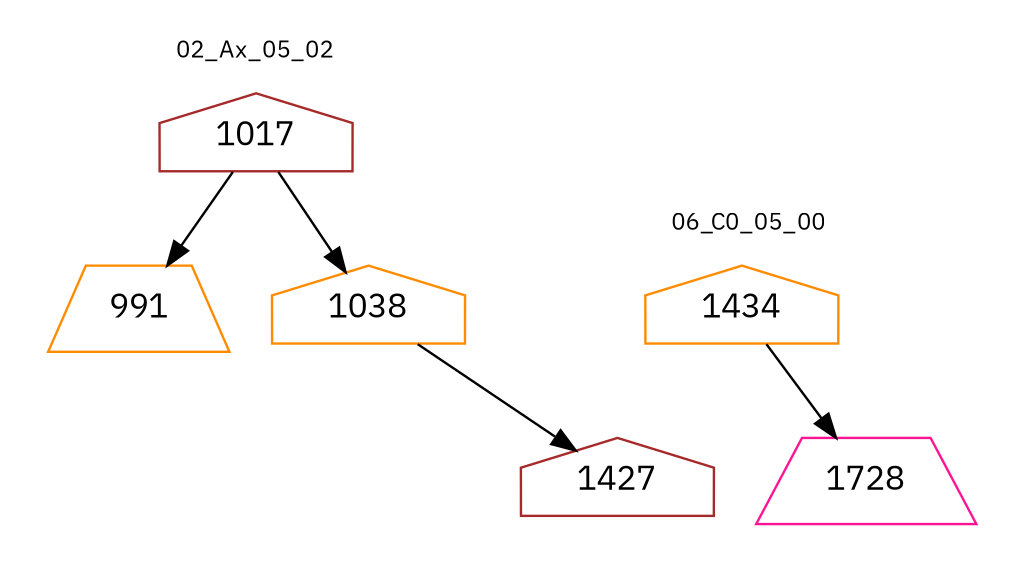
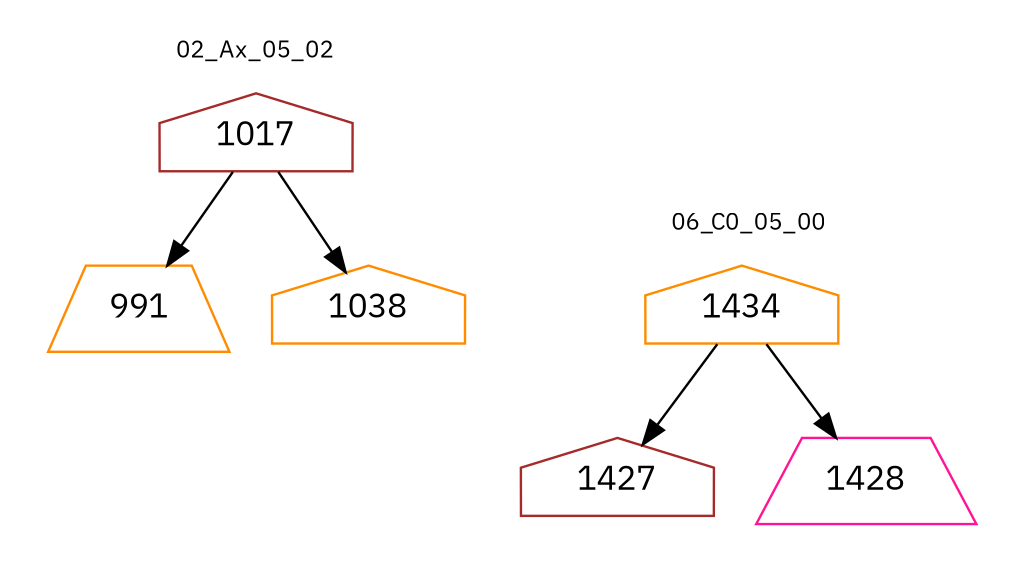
edge "1038" -> "1427": now "1434" -> "1427"
node "1728": label "1728" -> "1428"
